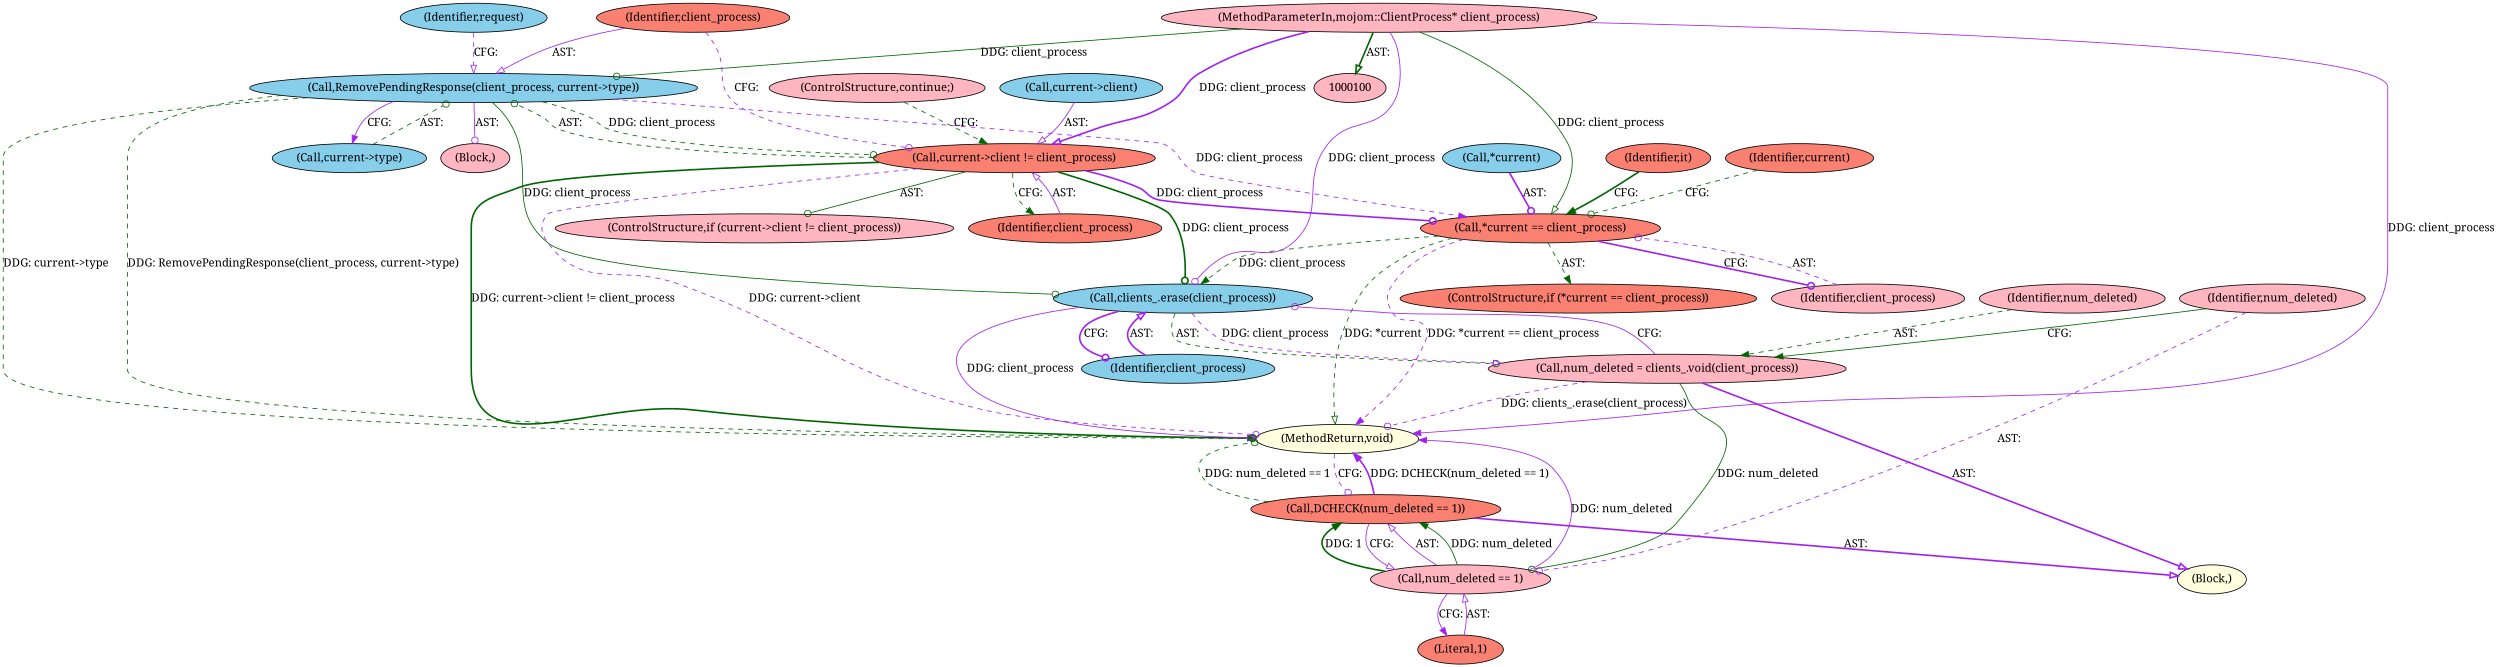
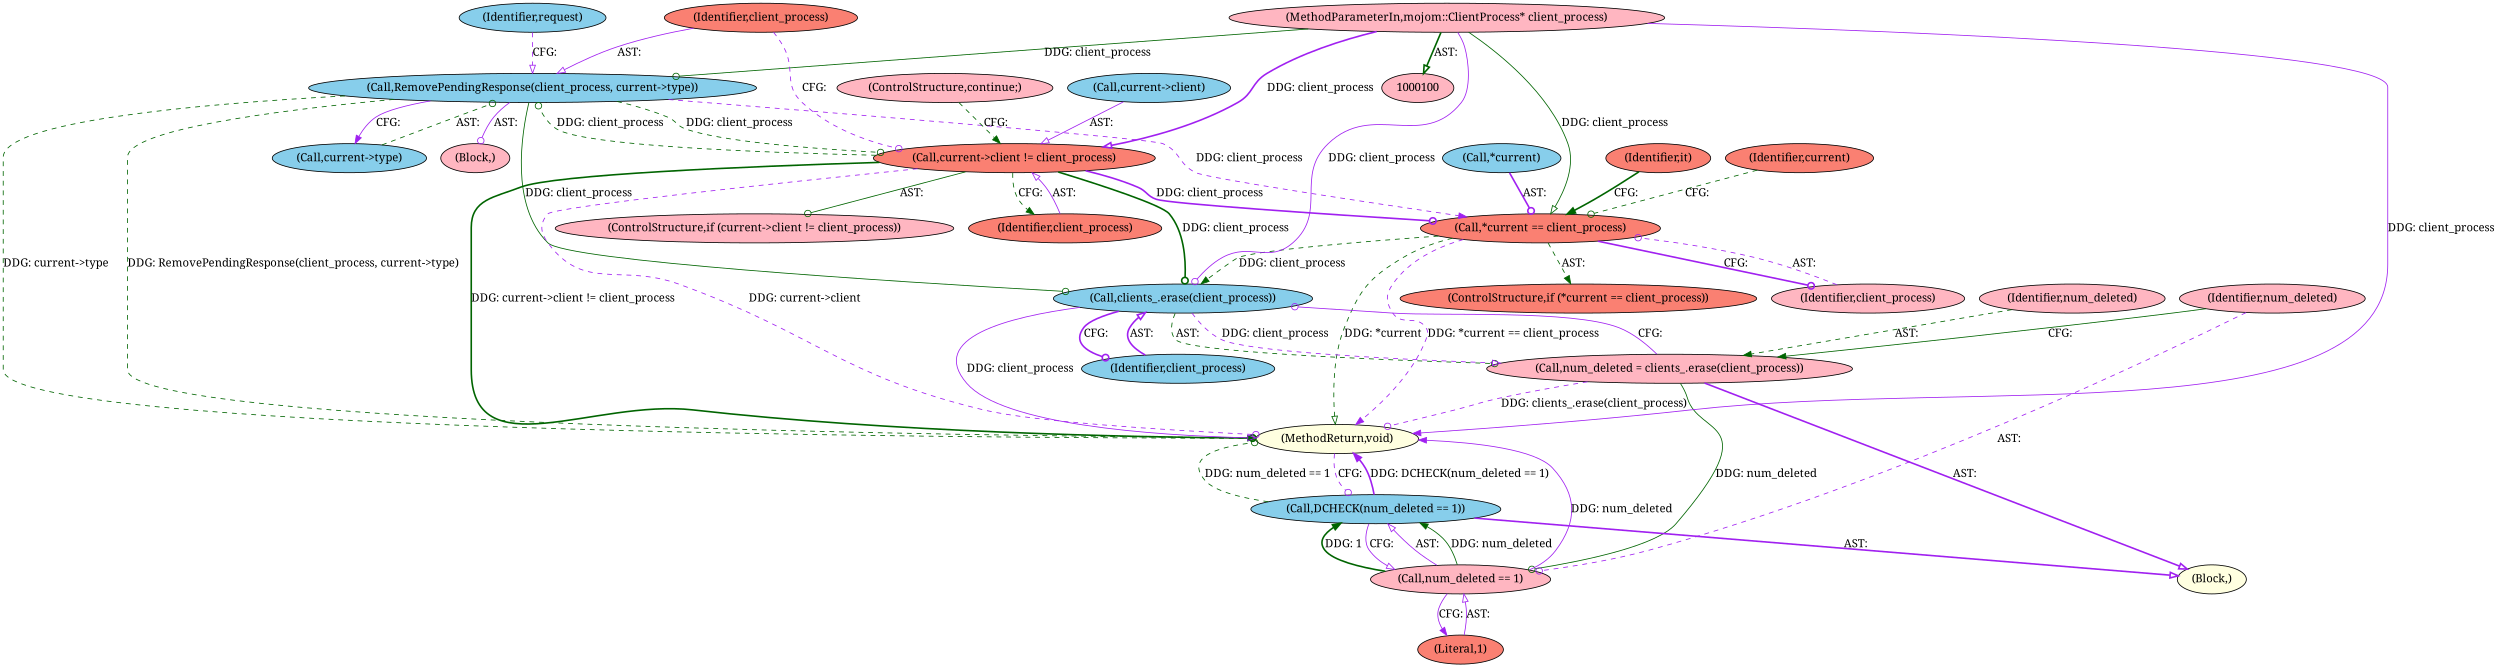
edge "(Call,current->client != client_process)" -> "(Call,RemovePendingResponse(client_process, current->type))": label "AST: " -> "DDG: client_process"
node "(Call,num_deleted = clients_.void(client_process))": label "(Call,num_deleted = clients_.void(client_process))" -> "(Call,num_deleted = clients_.erase(client_process))"
node "(Call,DCHECK(num_deleted == 1))": fillcolor salmon -> skyblue
